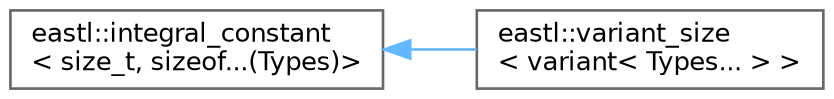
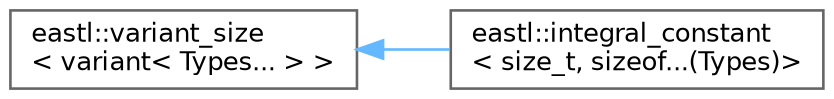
edge "eastl::variant_size < variant< Types... > >" -> "eastl::integral_constant < size_t, sizeof...(Types)>": reversed
